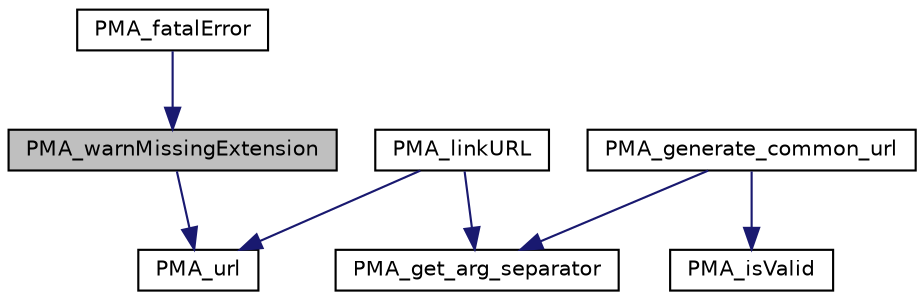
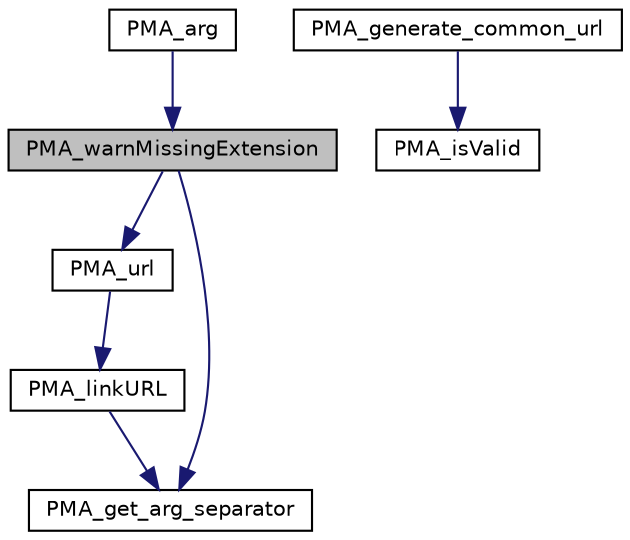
node "PMA_fatalError": label "PMA_fatalError" -> "PMA_arg"
edge "PMA_linkURL" -> "PMA_url": reversed
edge "PMA_generate_common_url" -> "PMA_get_arg_separator": now "PMA_warnMissingExtension" -> "PMA_get_arg_separator"
